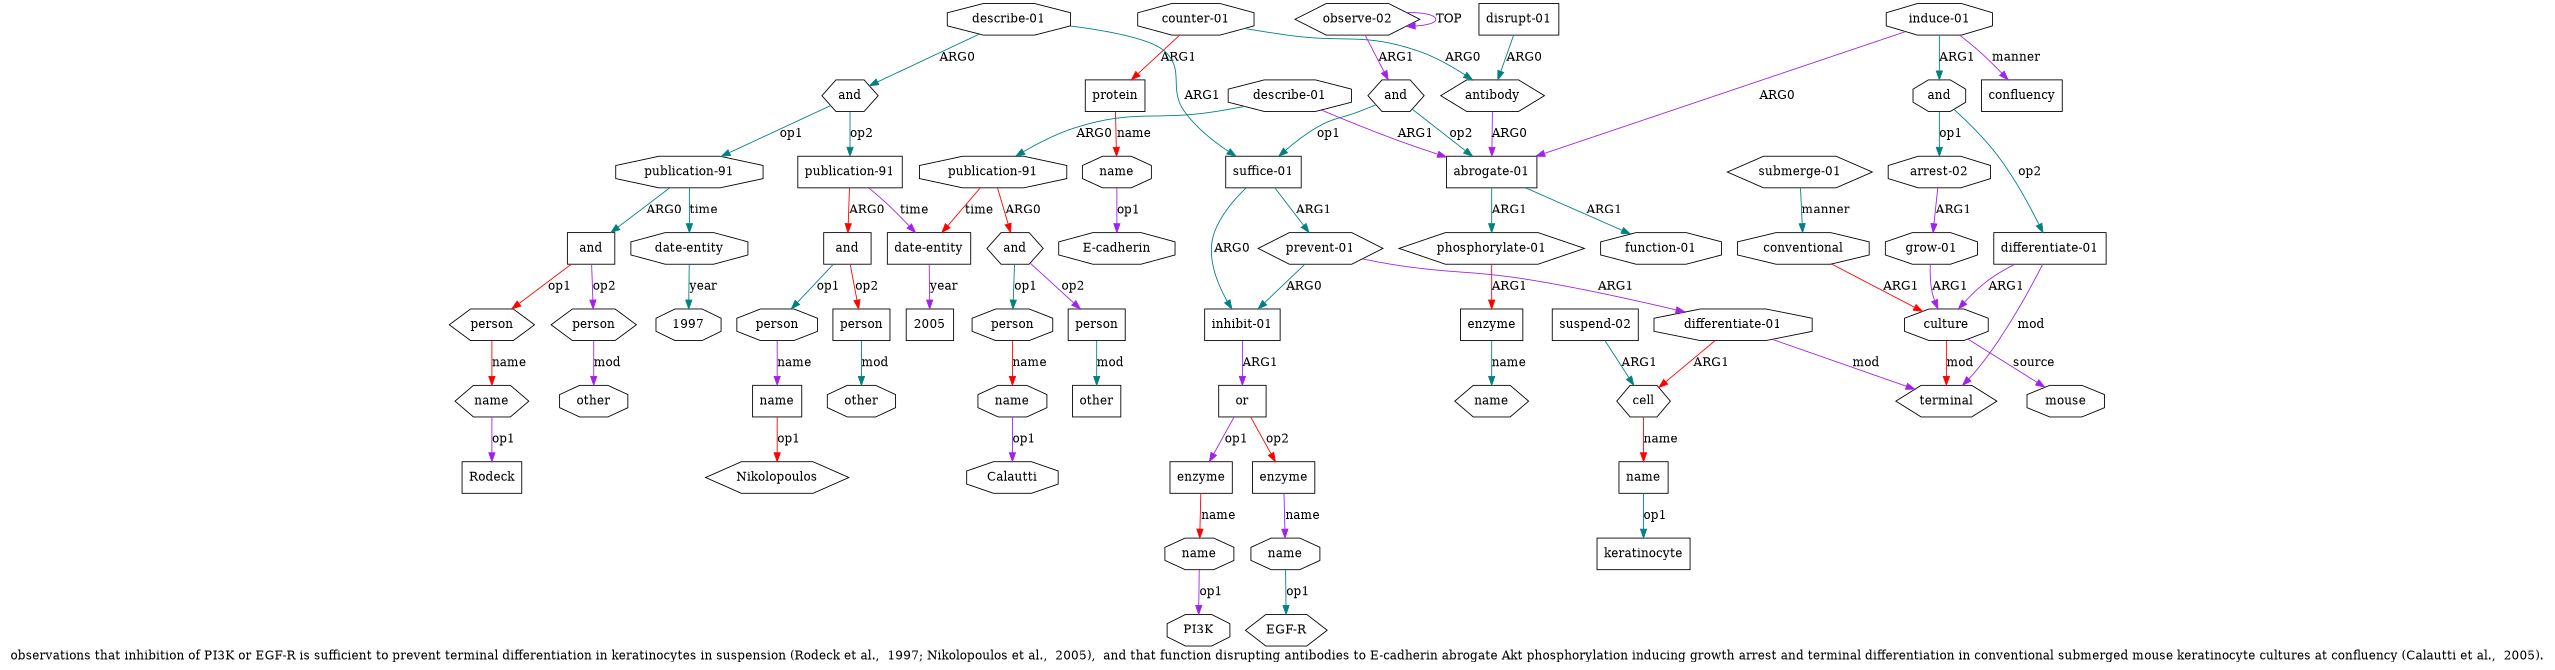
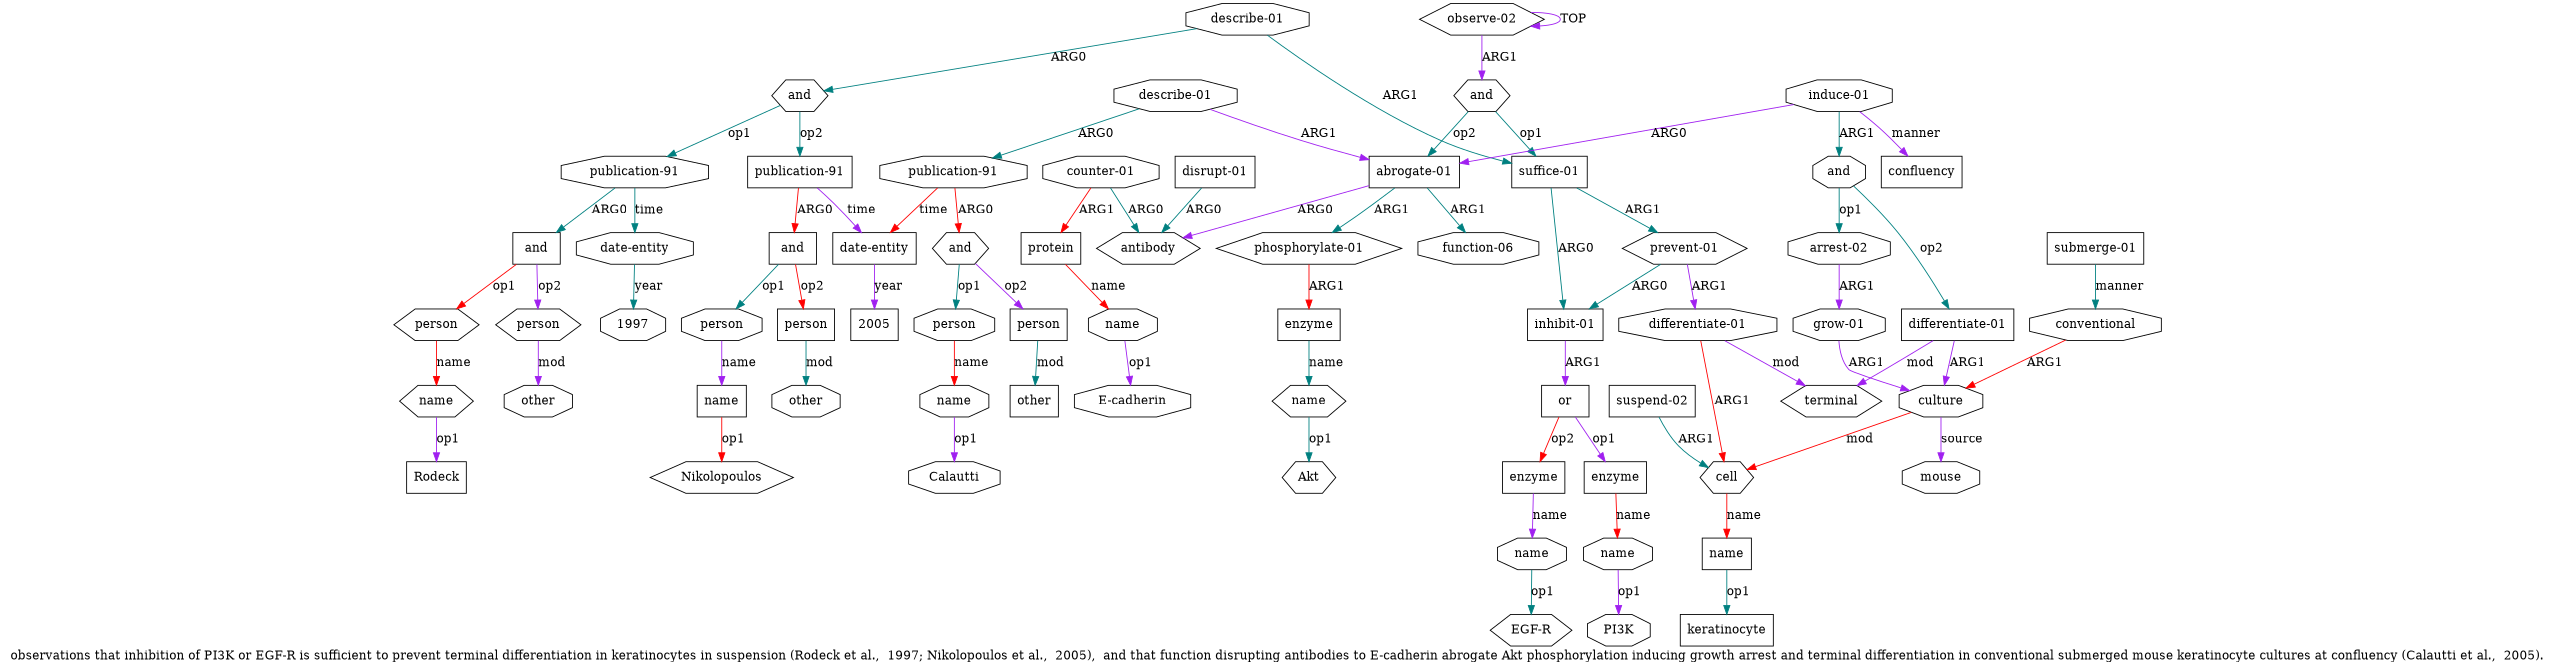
edge "antibody" -> "abrogate-01": reversed
node "submerge-01": shape hexagon -> box
node "function-01": label "function-01" -> "function-06"
edge "culture" -> "terminal": now "culture" -> "cell"
node "Akt": added
